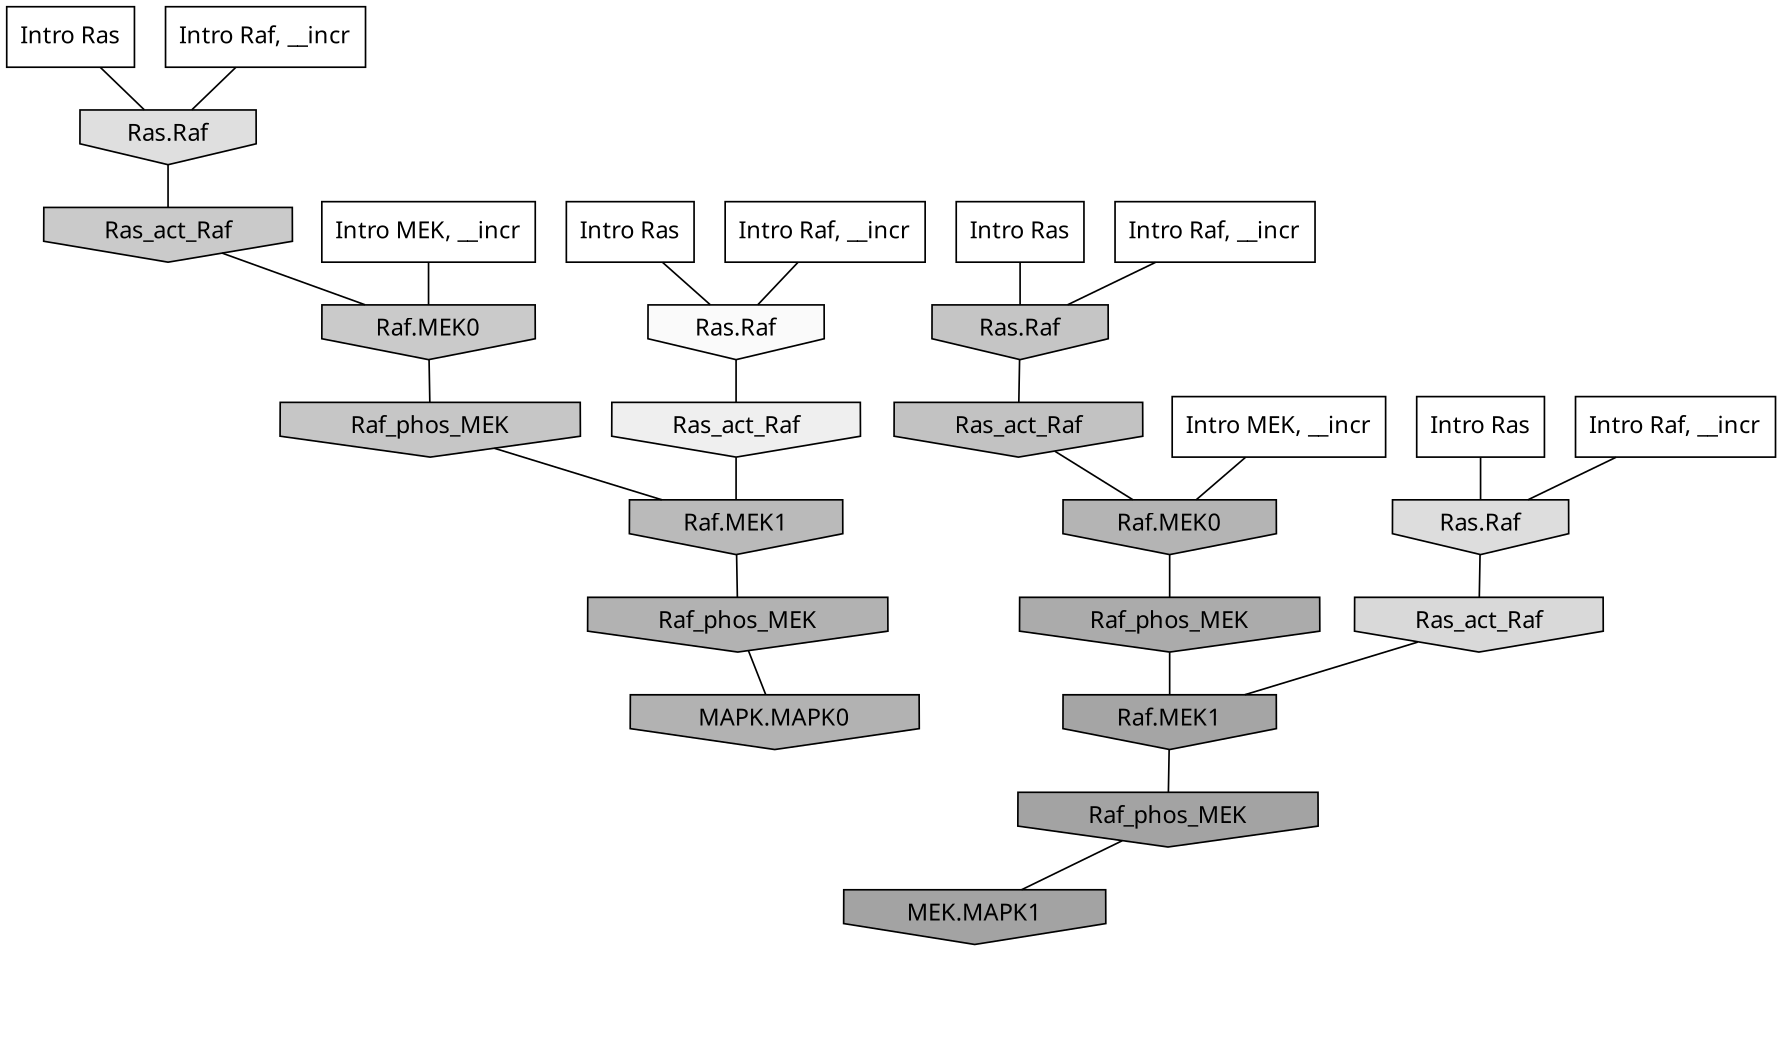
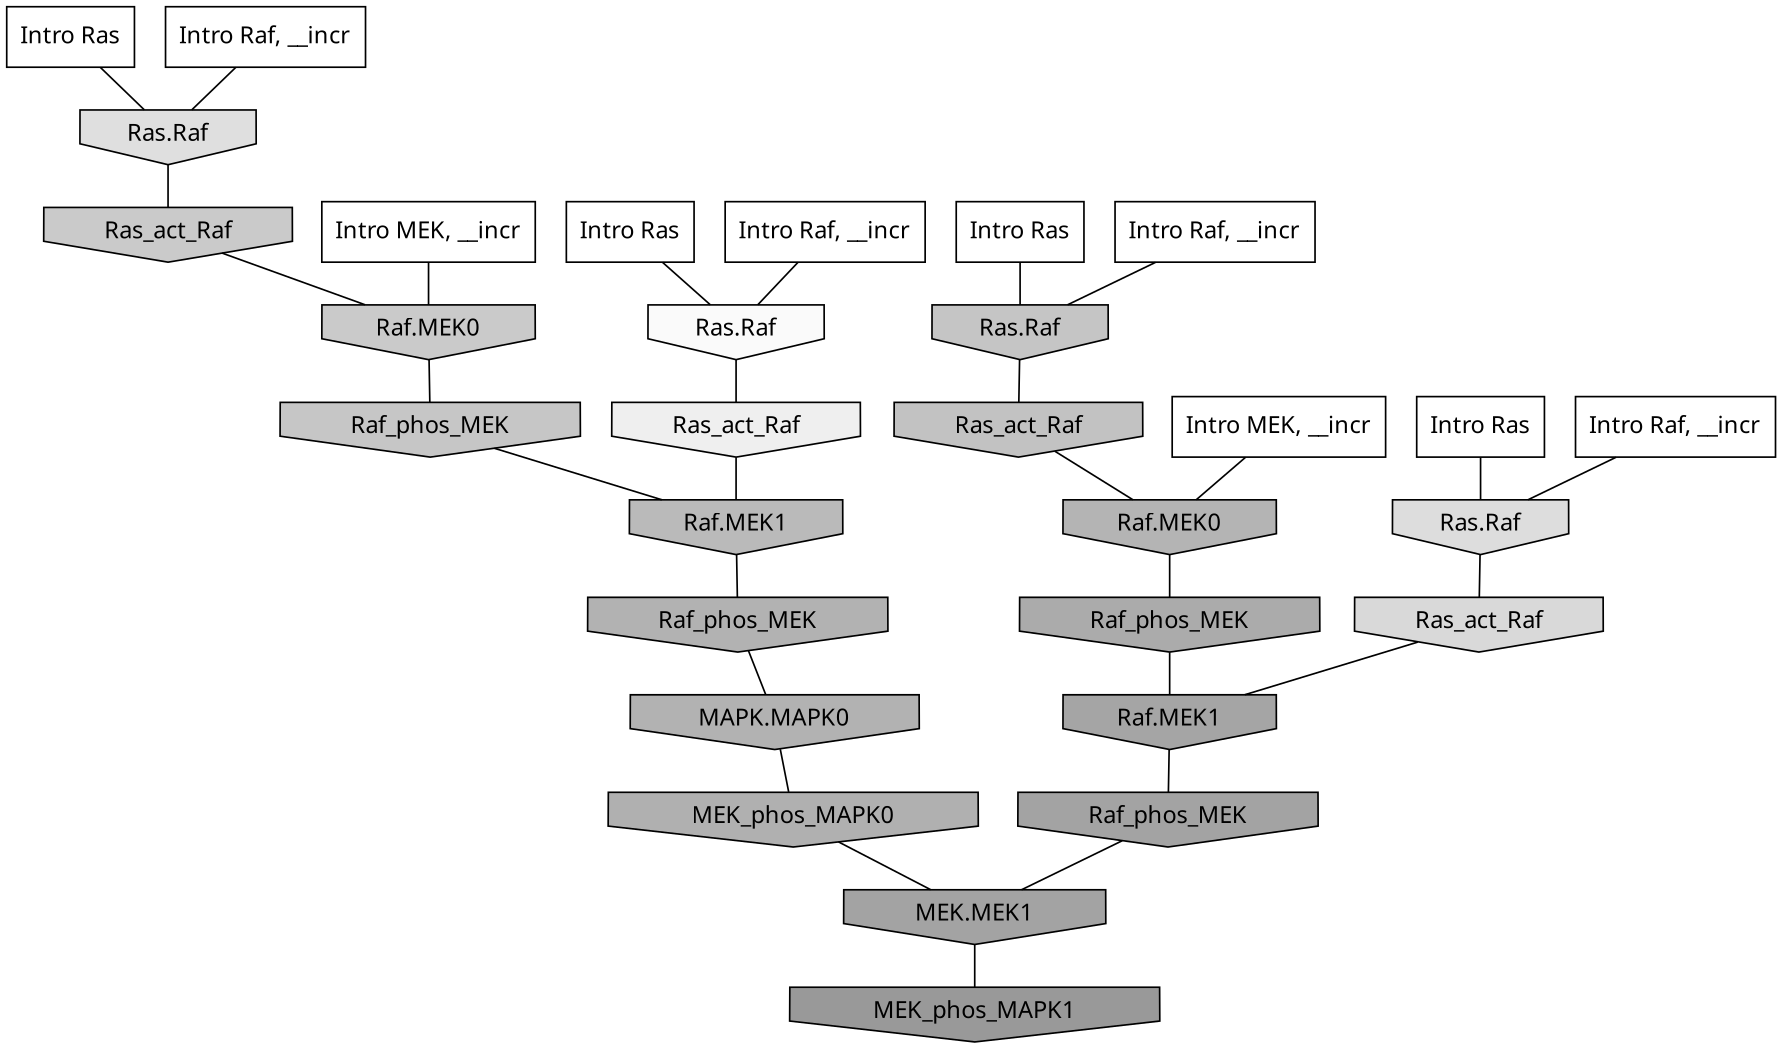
node "MEK_phos_MAPK0": added
node "MEK.MAPK1": label "MEK.MAPK1" -> "MEK.MEK1"
node "MEK_phos_MAPK1": added
